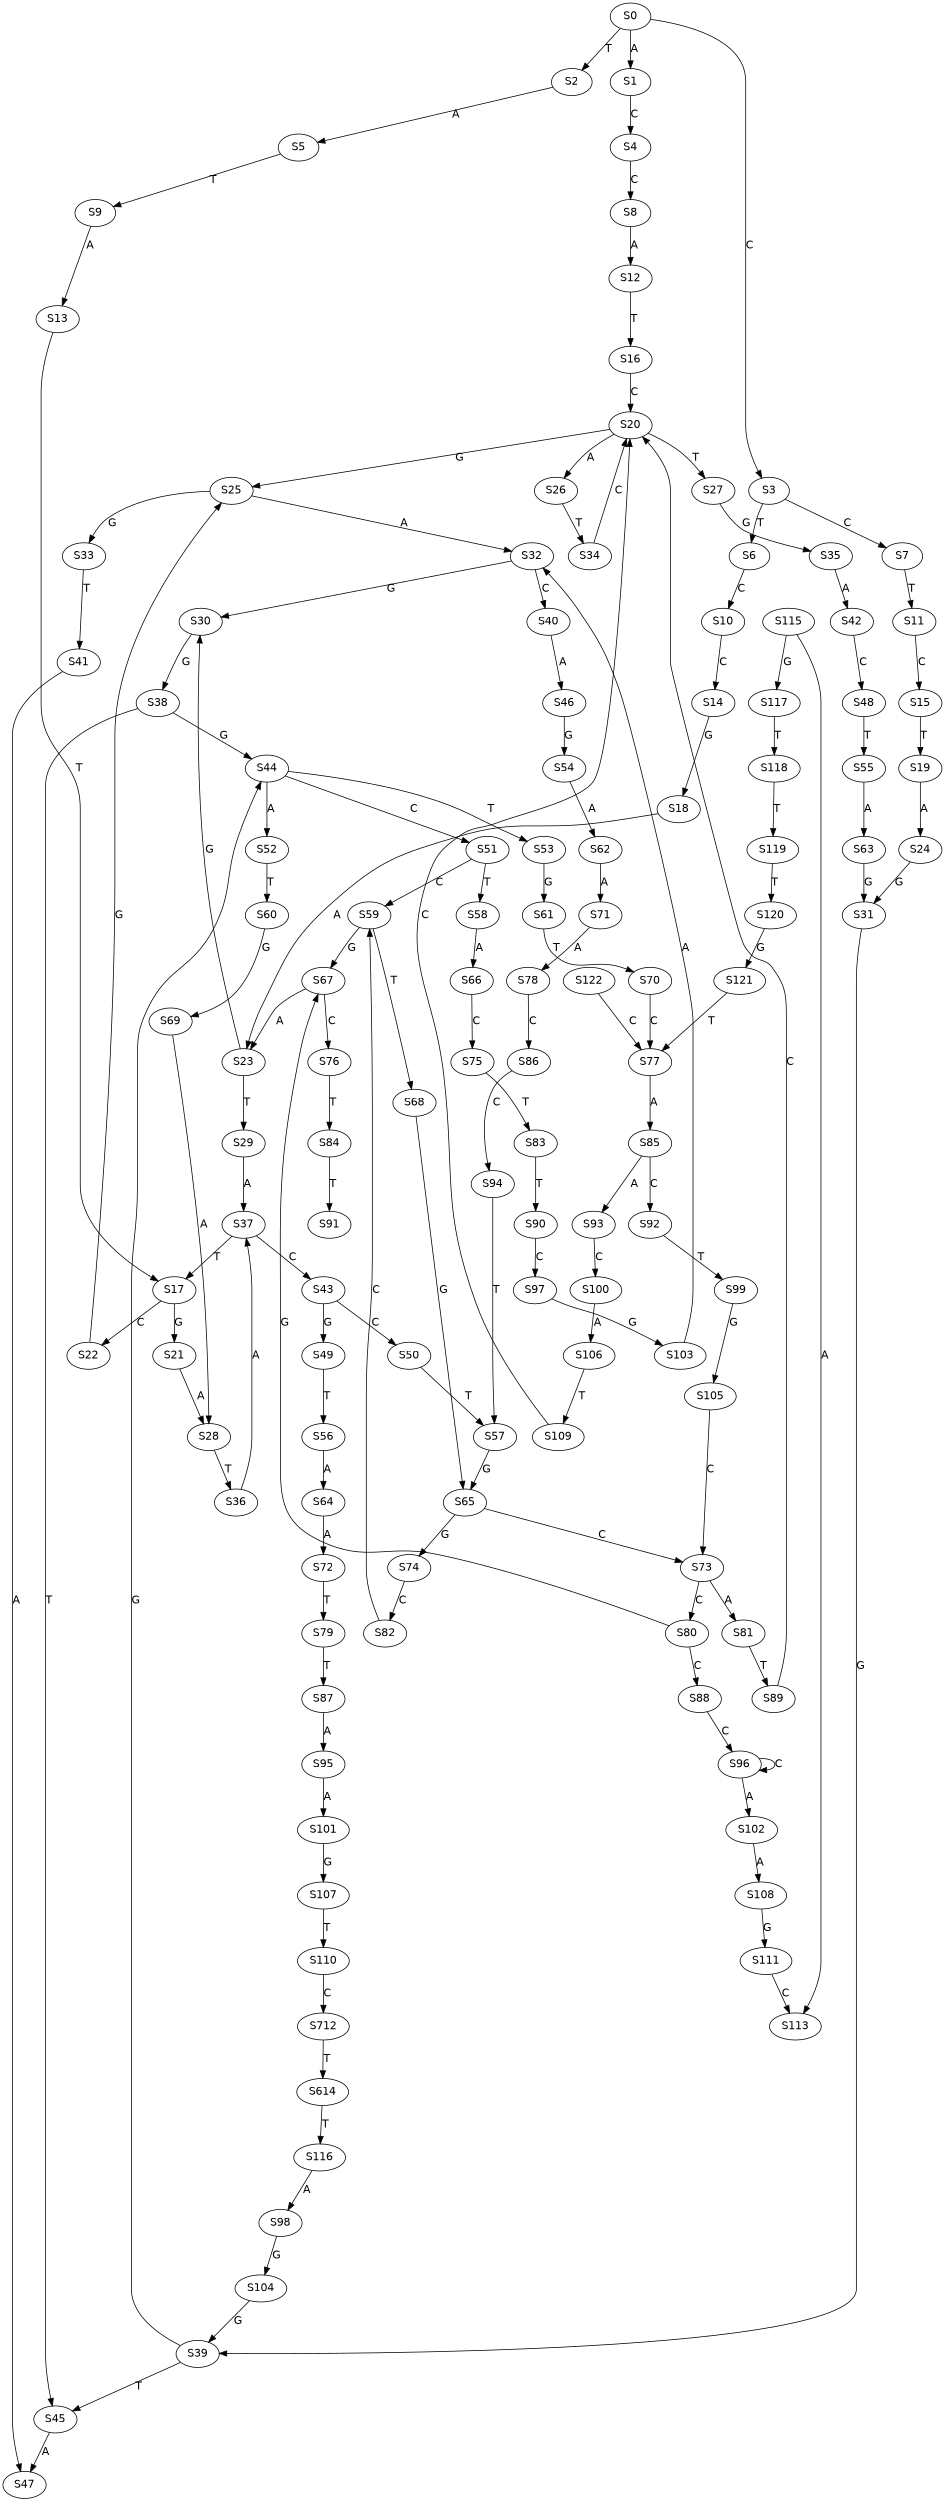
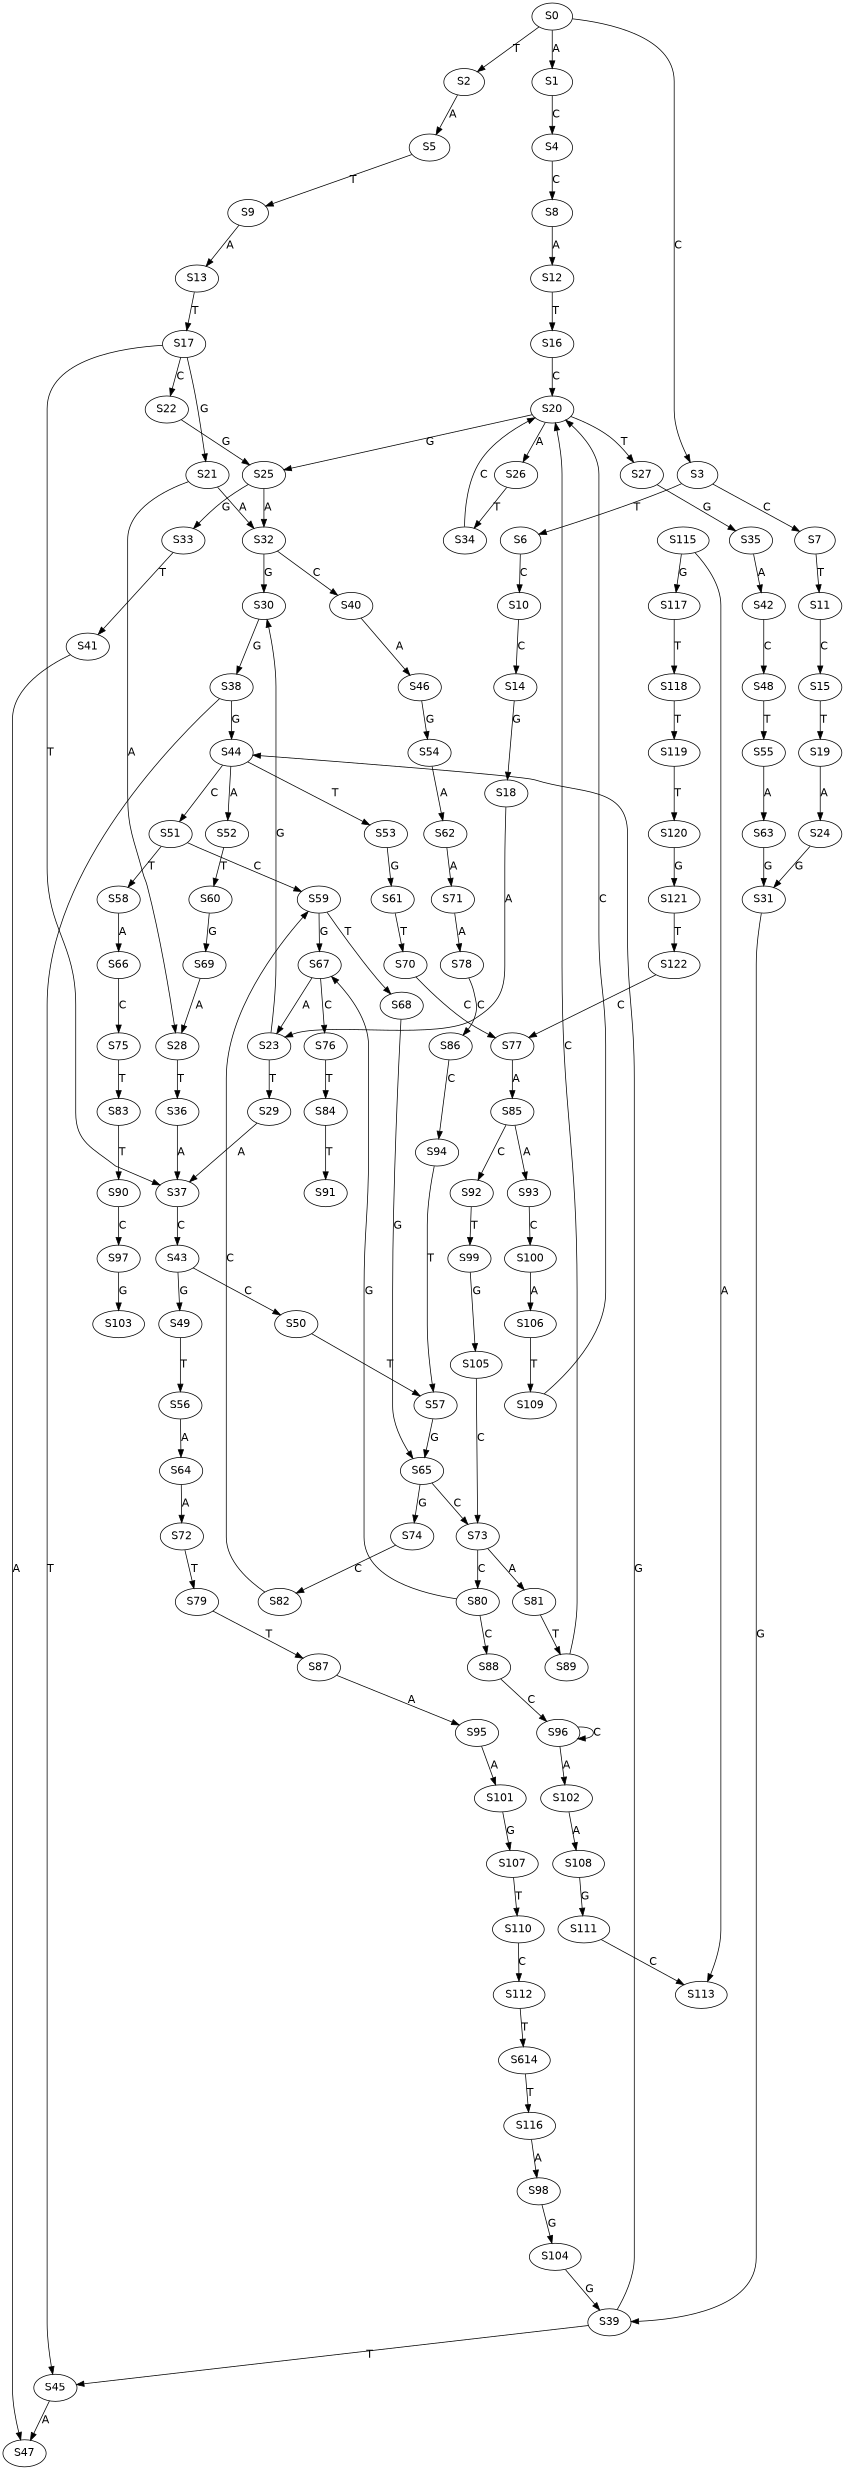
edge "S103" -> "S32": now "S21" -> "S32"
edge "S121" -> "S77": now "S121" -> "S122"
edge "S37" -> "S17": reversed
node "S712": label "S712" -> "S112"
